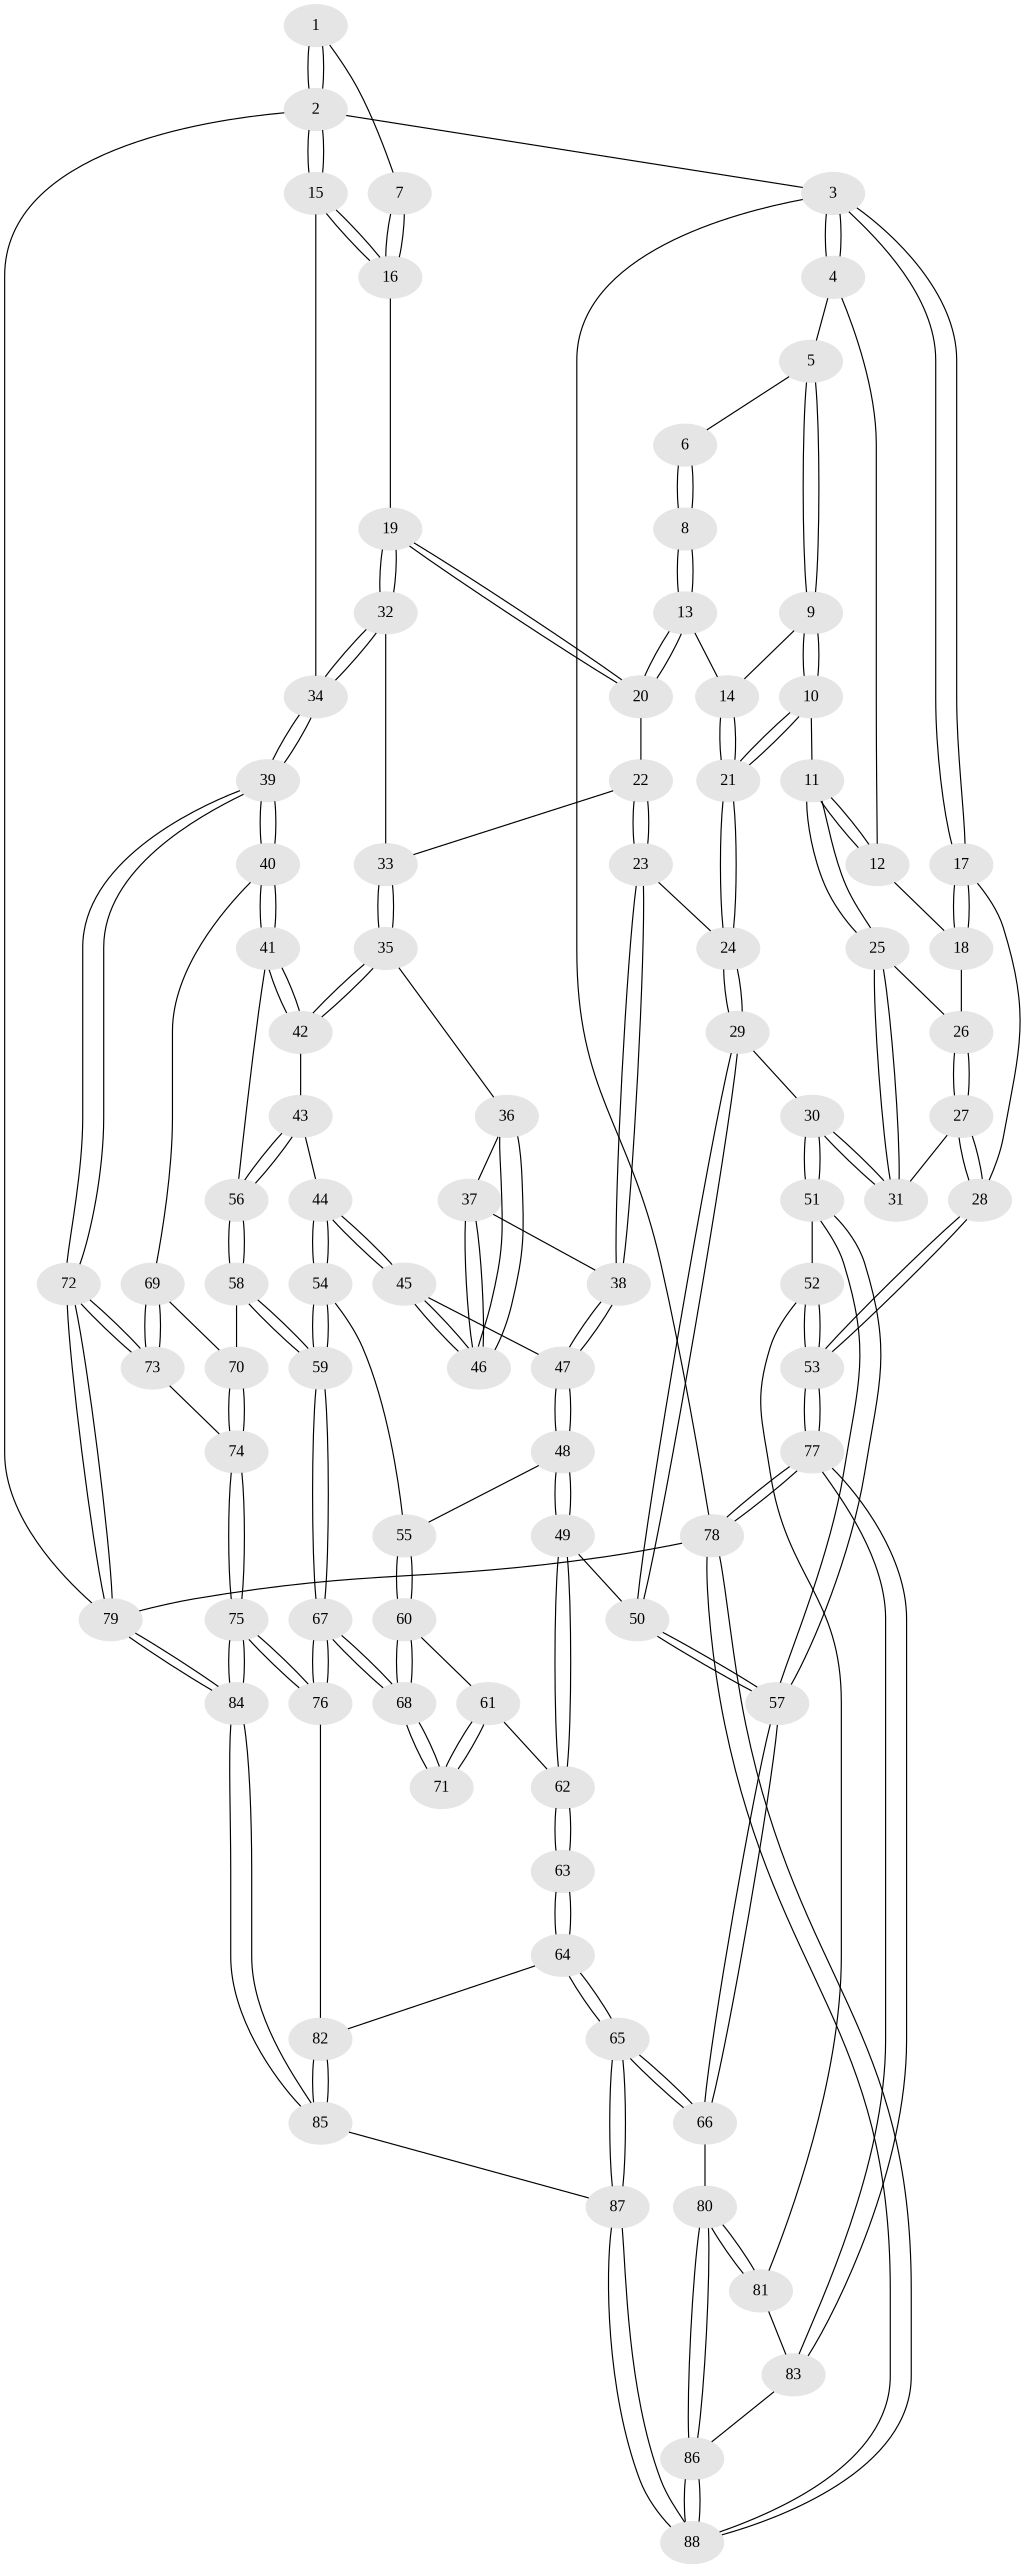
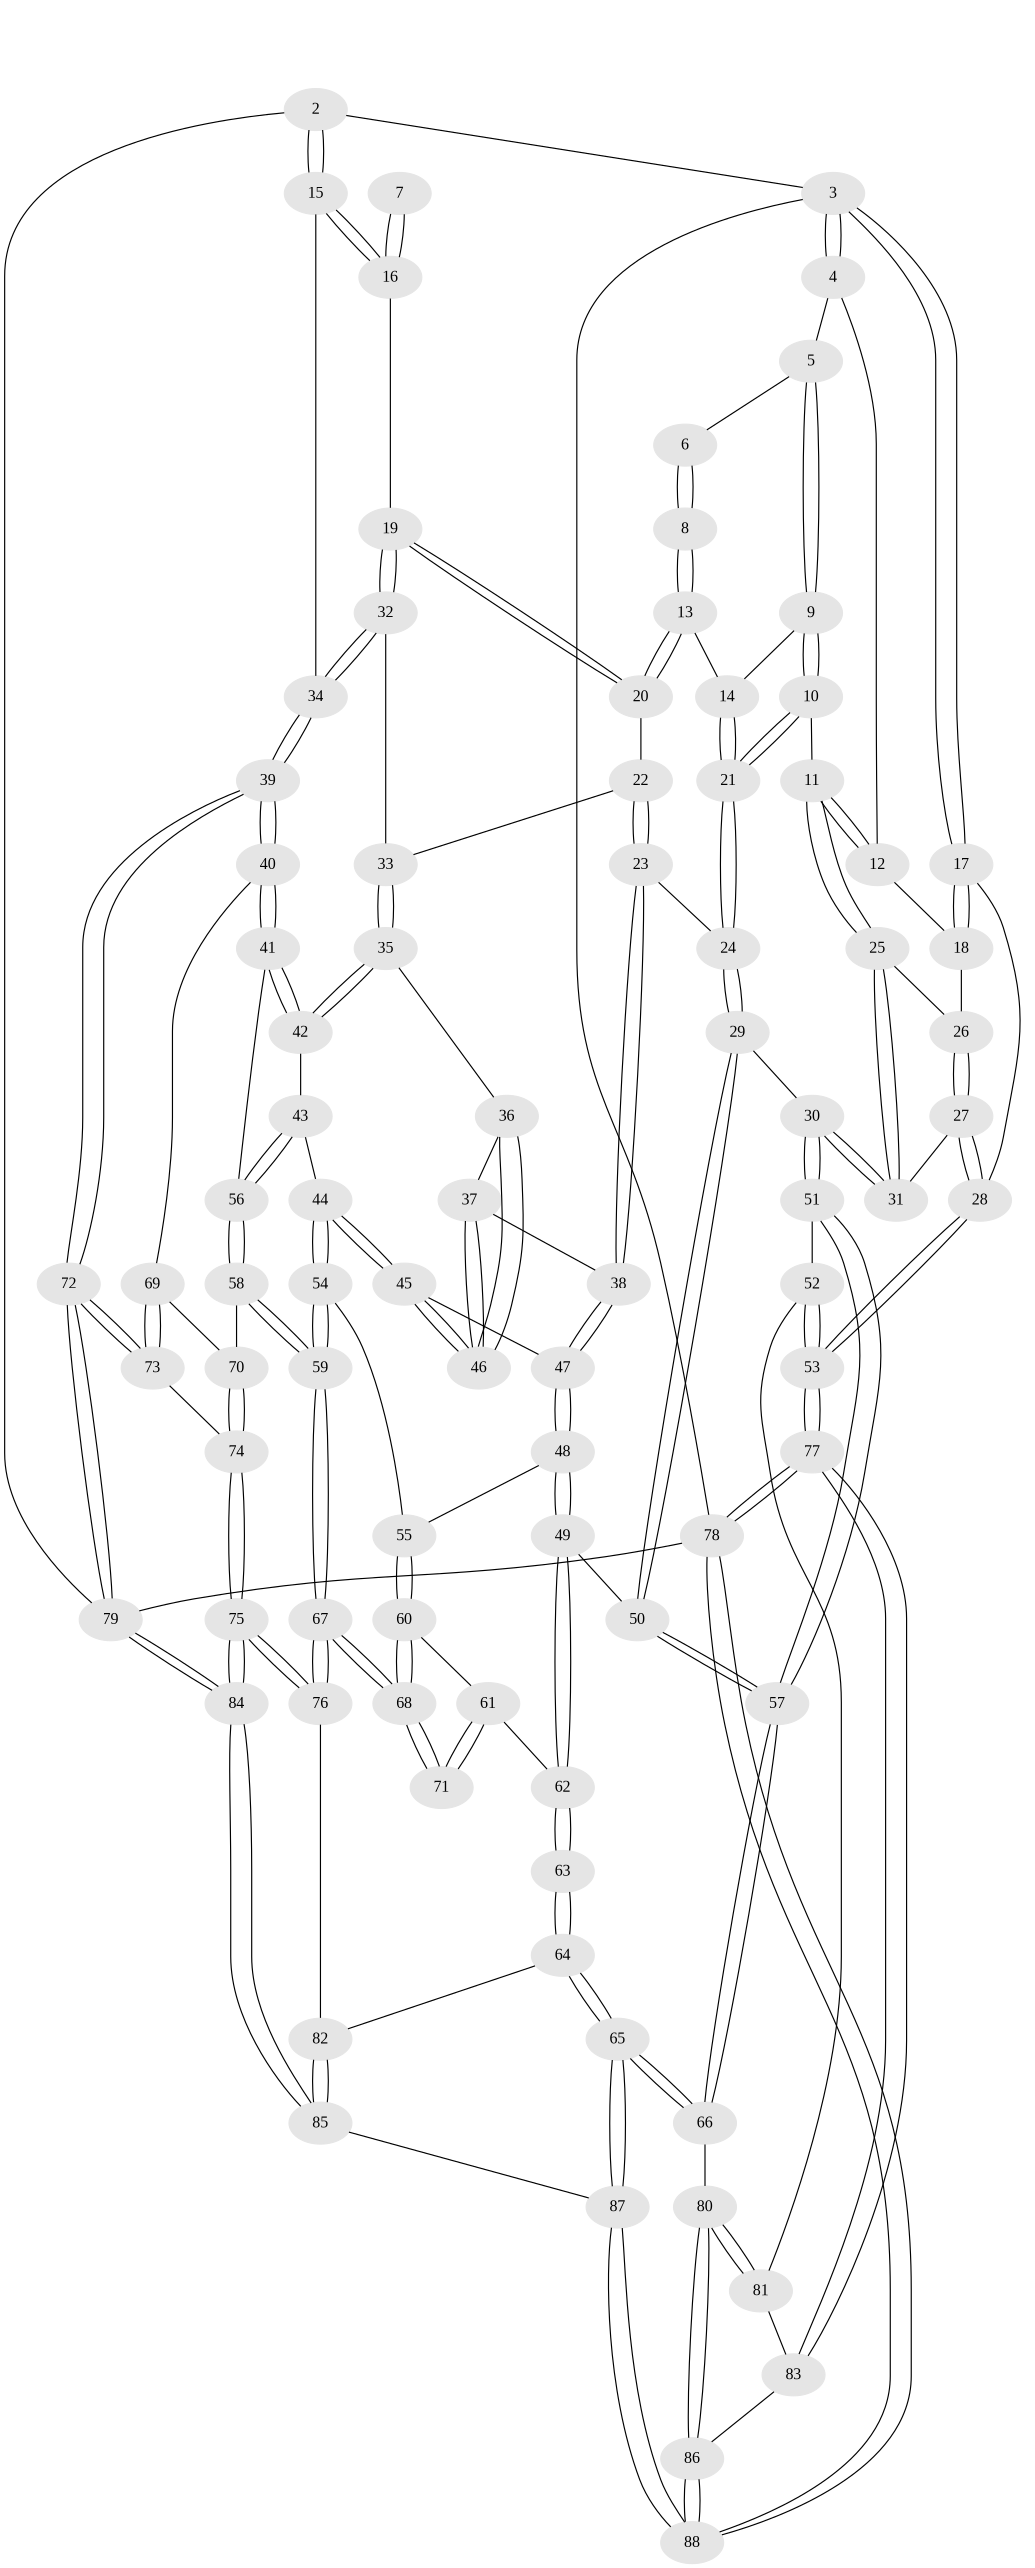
node "1": removed
